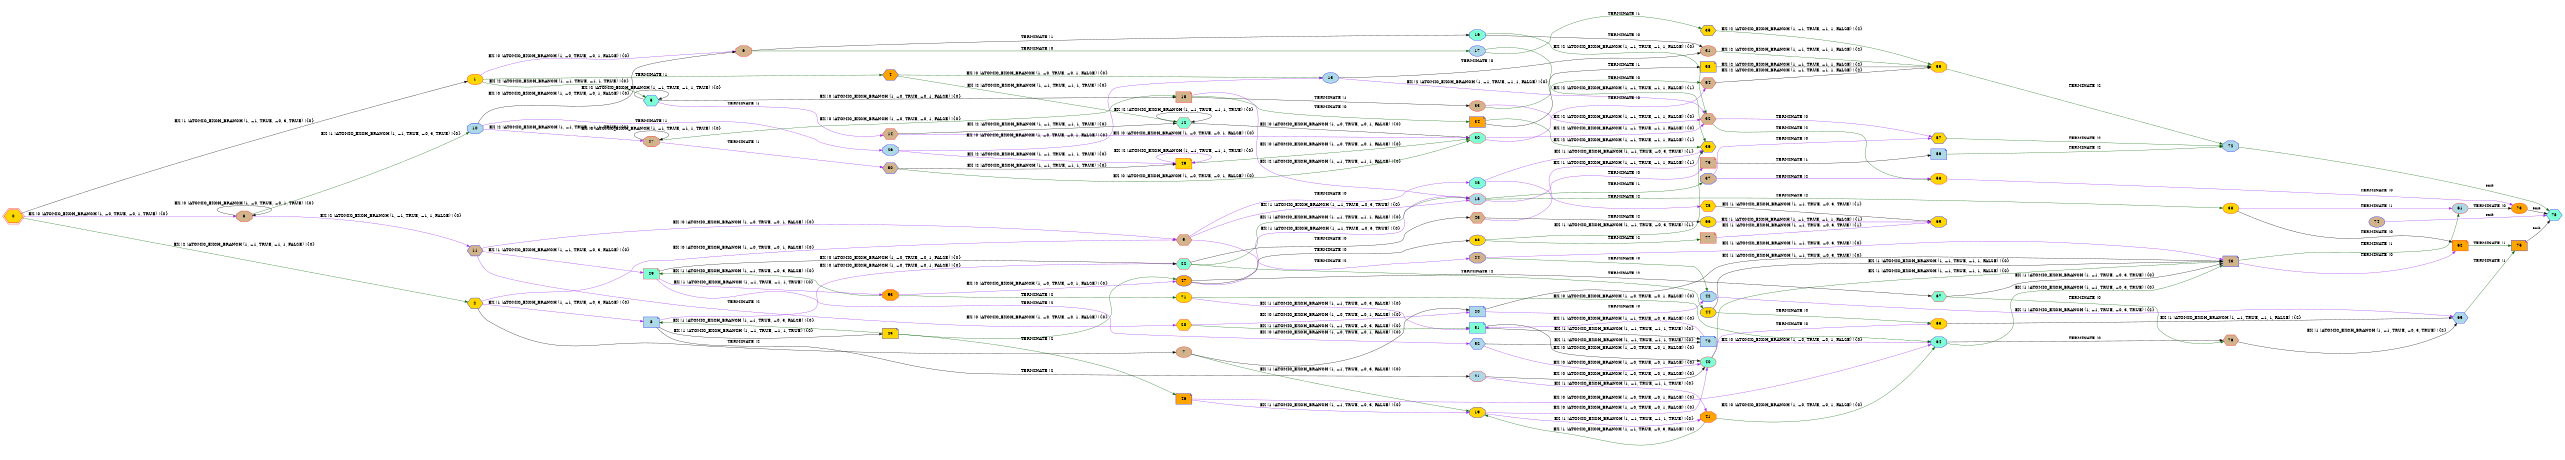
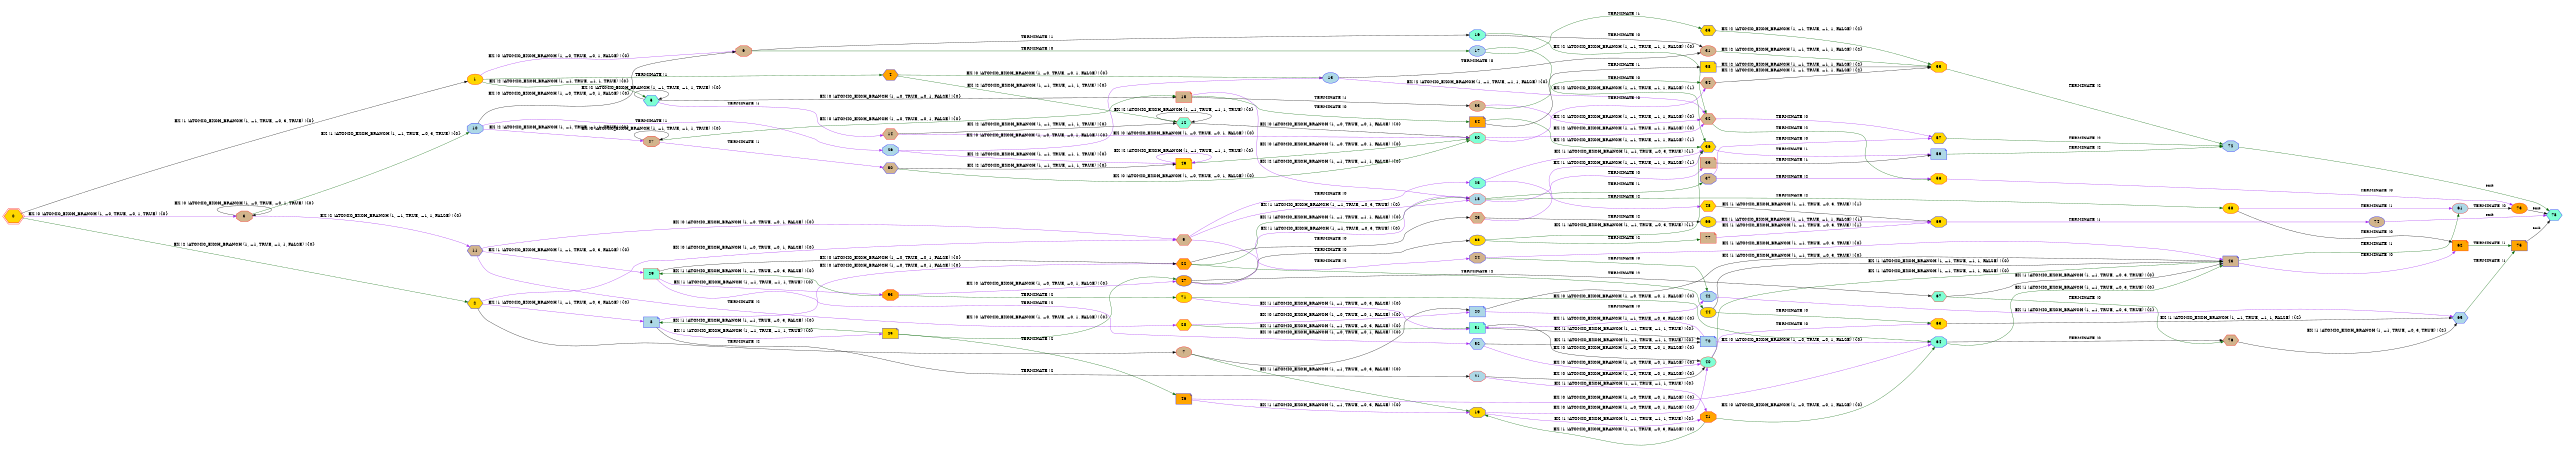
edge "36" -> "59": added, label "TERMINATE !1"
node "79": label "79" -> "39"
edge "69" -> "74": added, label "TERMINATE !1"
node "22": fillcolor aquamarine -> orange
edge "8" -> "23": color black -> purple
